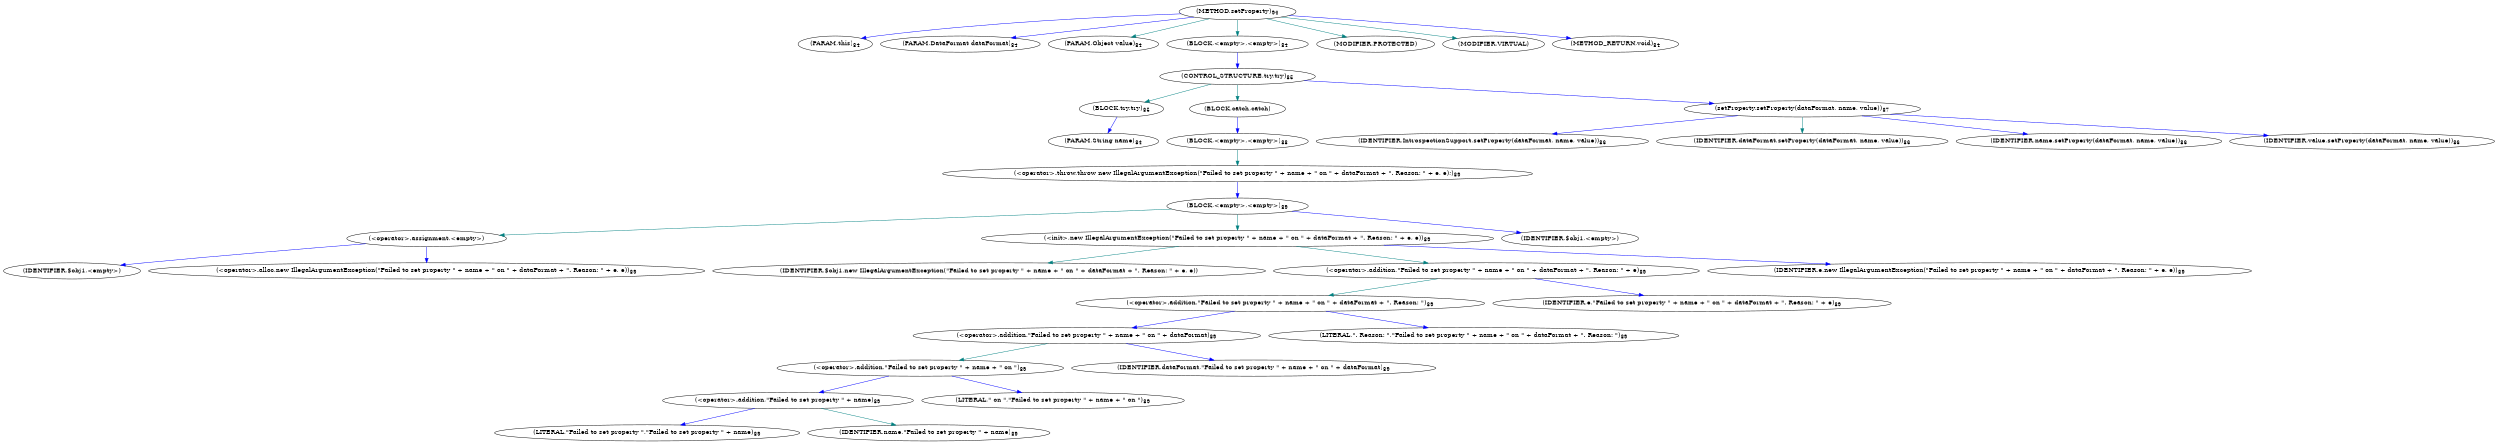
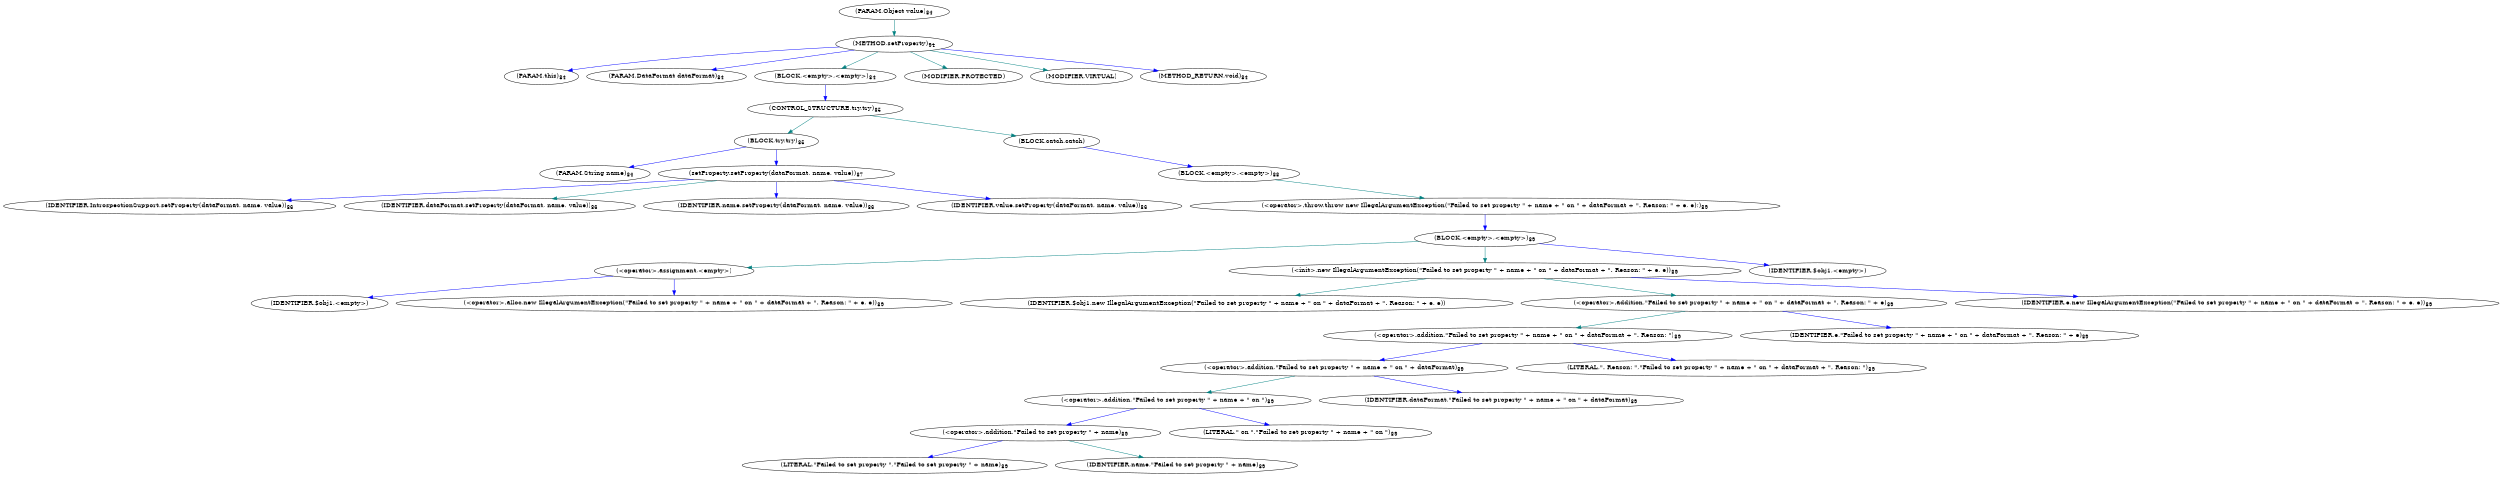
edge "(METHOD,setProperty)" -> "(PARAM,Object value)": reversed
edge "(CONTROL_STRUCTURE,try,try)" -> "(setProperty,setProperty(dataFormat, name, value))": now "(BLOCK,try,try)" -> "(setProperty,setProperty(dataFormat, name, value))"
